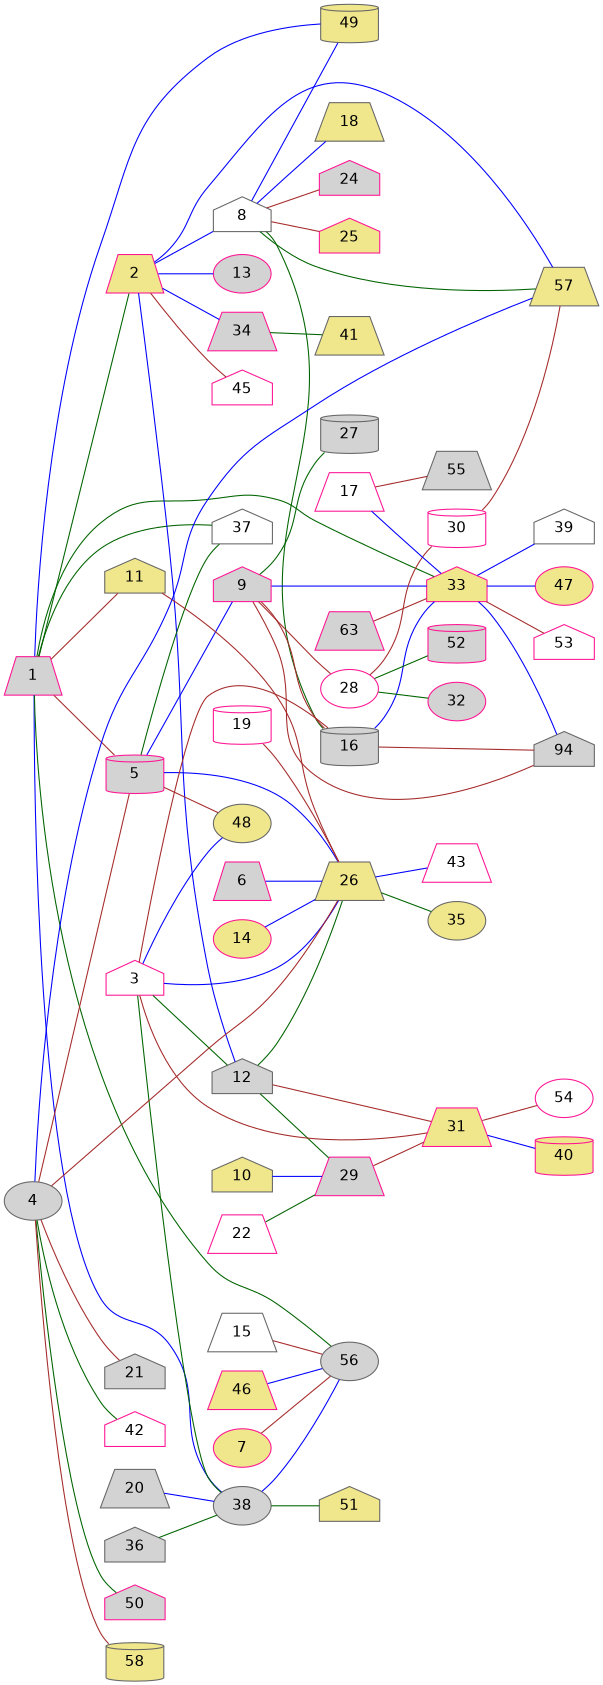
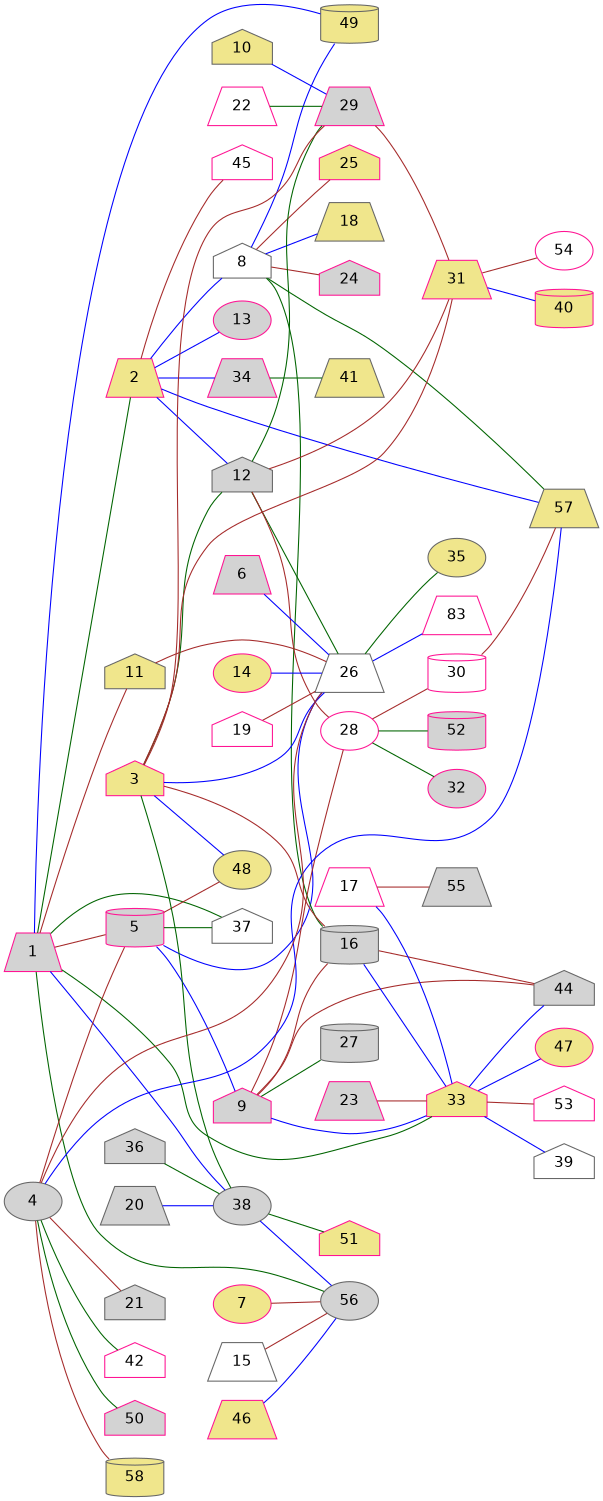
edge "29" -- "3": added
edge "12" -- "28": added
node "63": label "63" -> "23"
node "19": shape cylinder -> house
node "94": label "94" -> "44"
node "43": label "43" -> "83"
node "26": fillcolor khaki -> white
node "3": fillcolor white -> khaki
node "51": color gray40 -> deeppink
